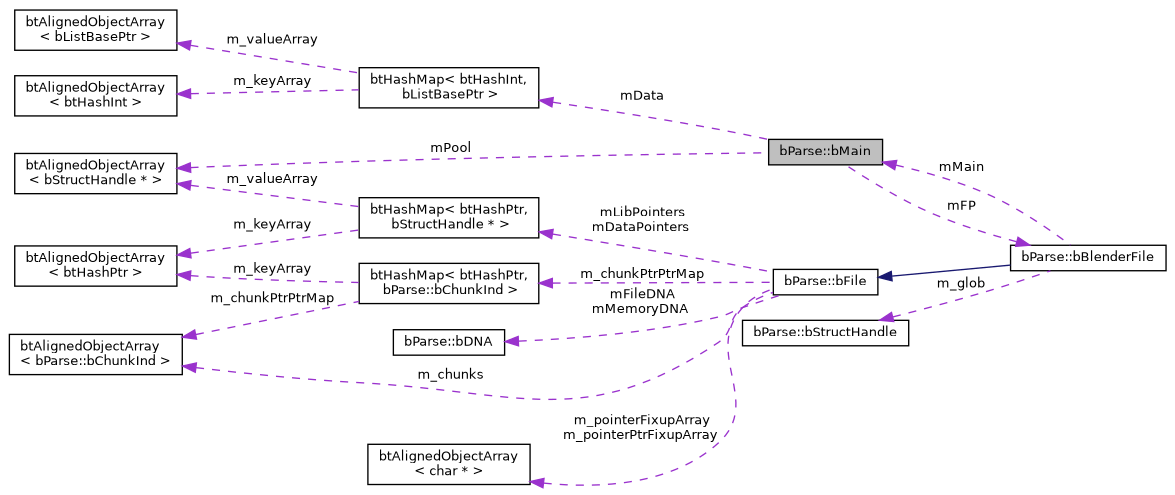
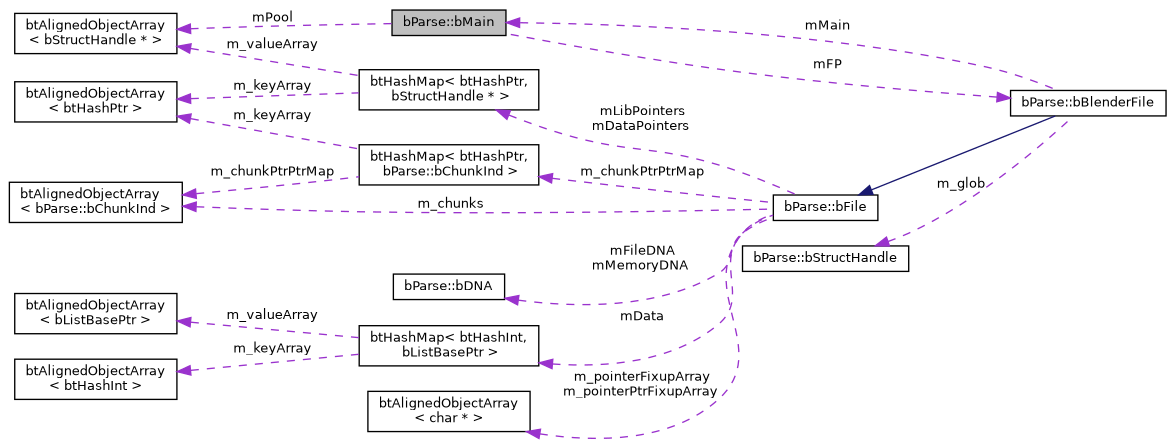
edge "bParse::bMain" -> "btHashMap< btHashInt, bListBasePtr >": now "bParse::bFile" -> "btHashMap< btHashInt, bListBasePtr >"
